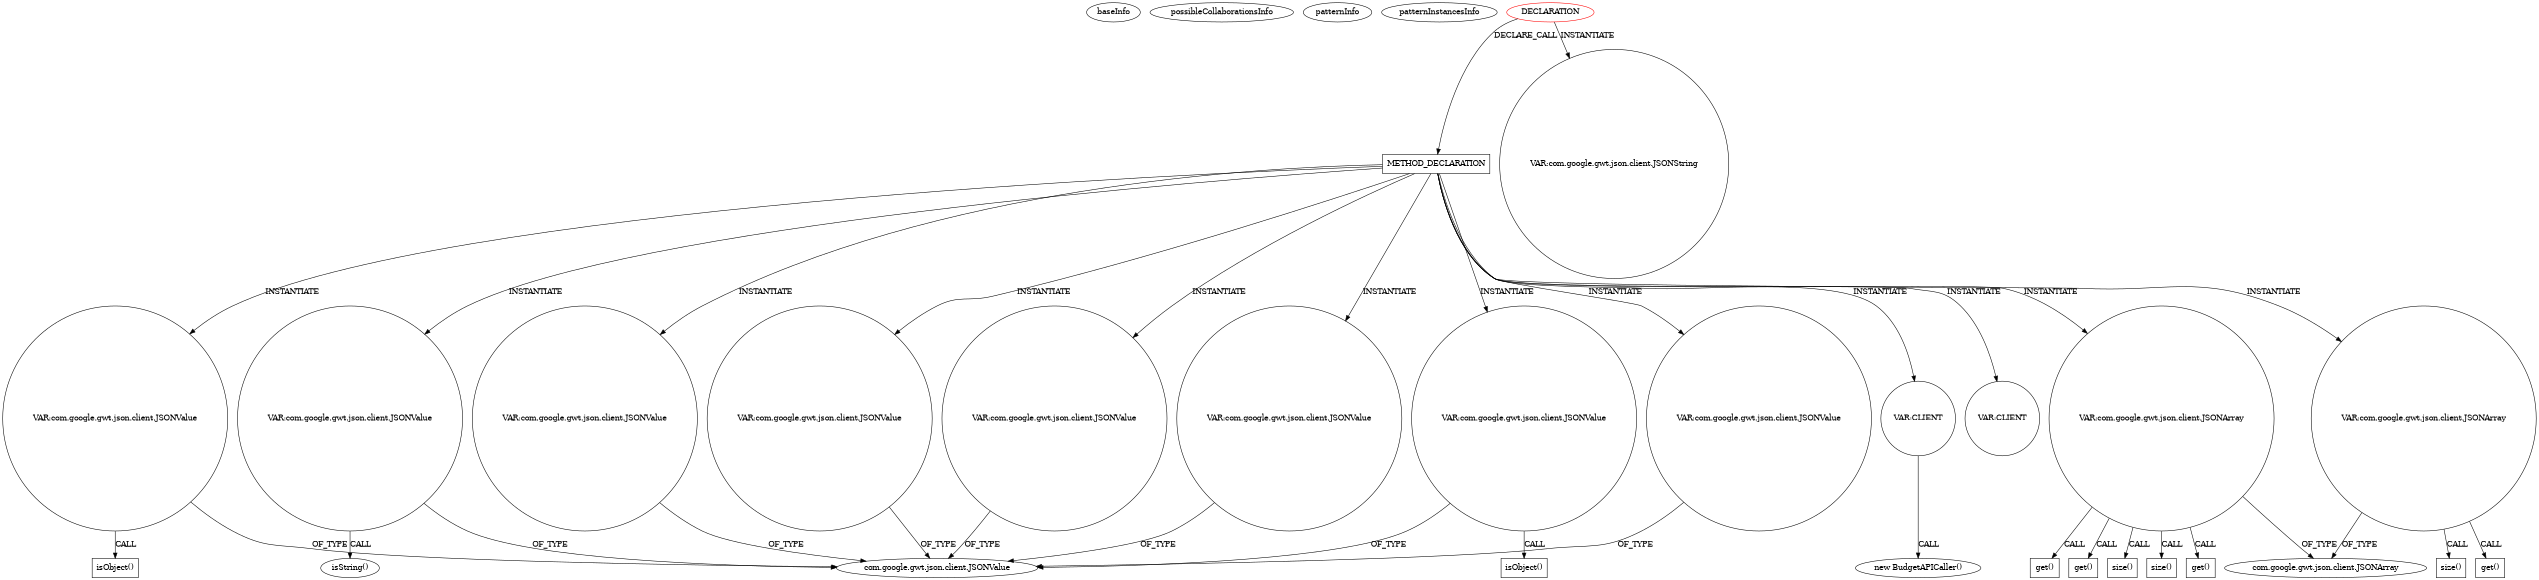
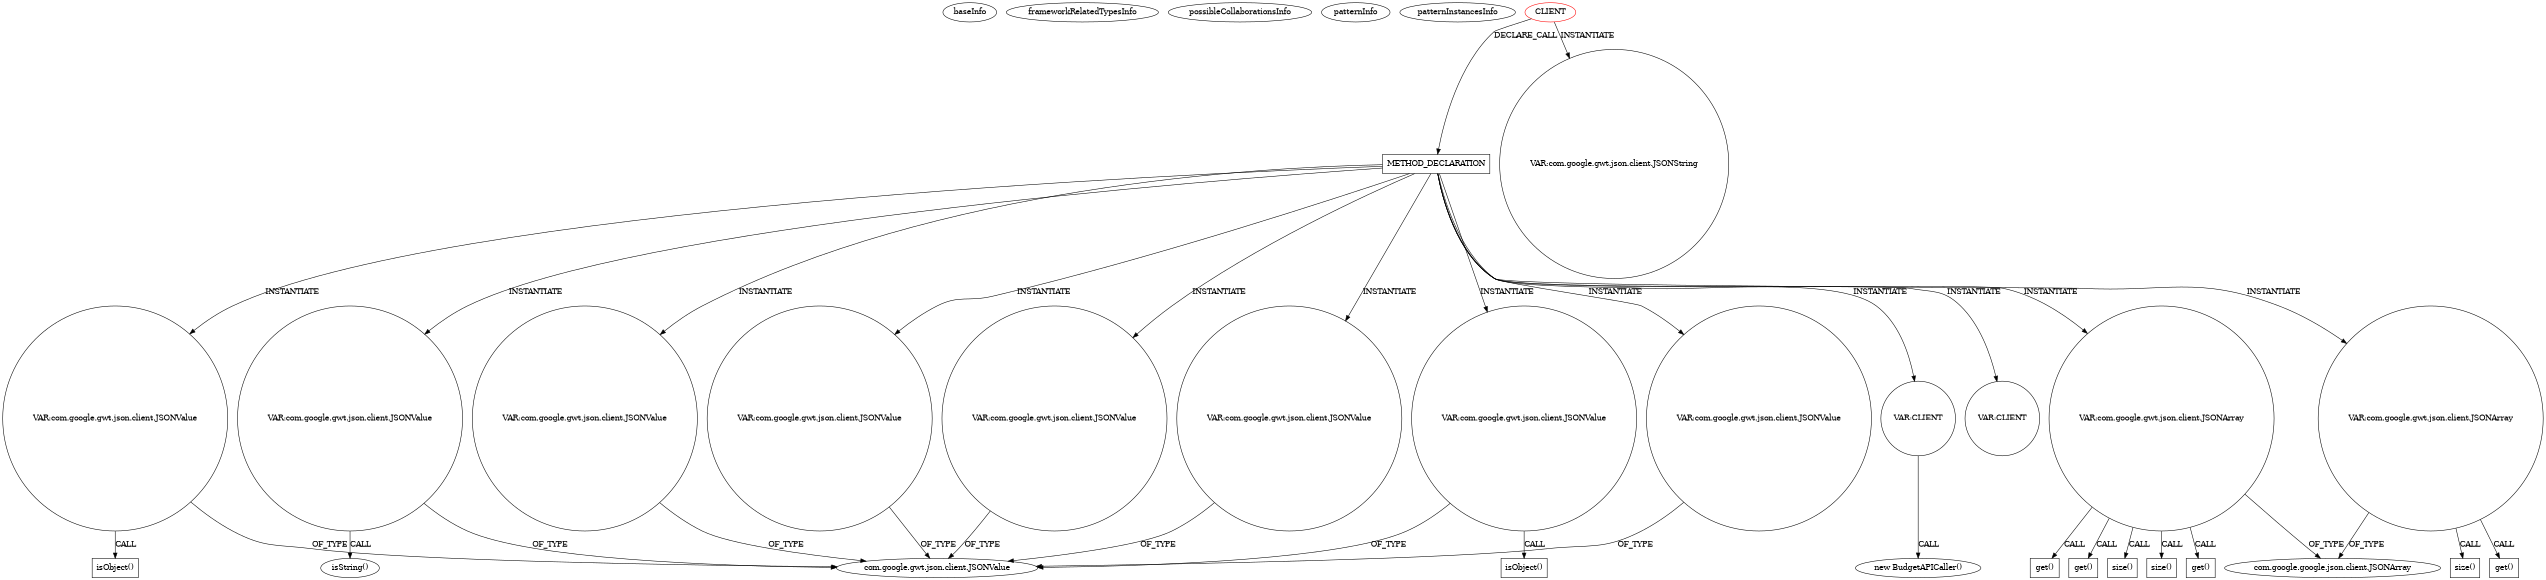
node "frameworkRelatedTypesInfo": added
node "DECLARATION": label "DECLARATION" -> "CLIENT"
node "com.google.gwt.json.client.JSONArray": label "com.google.gwt.json.client.JSONArray" -> "com.google.google.json.client.JSONArray"
